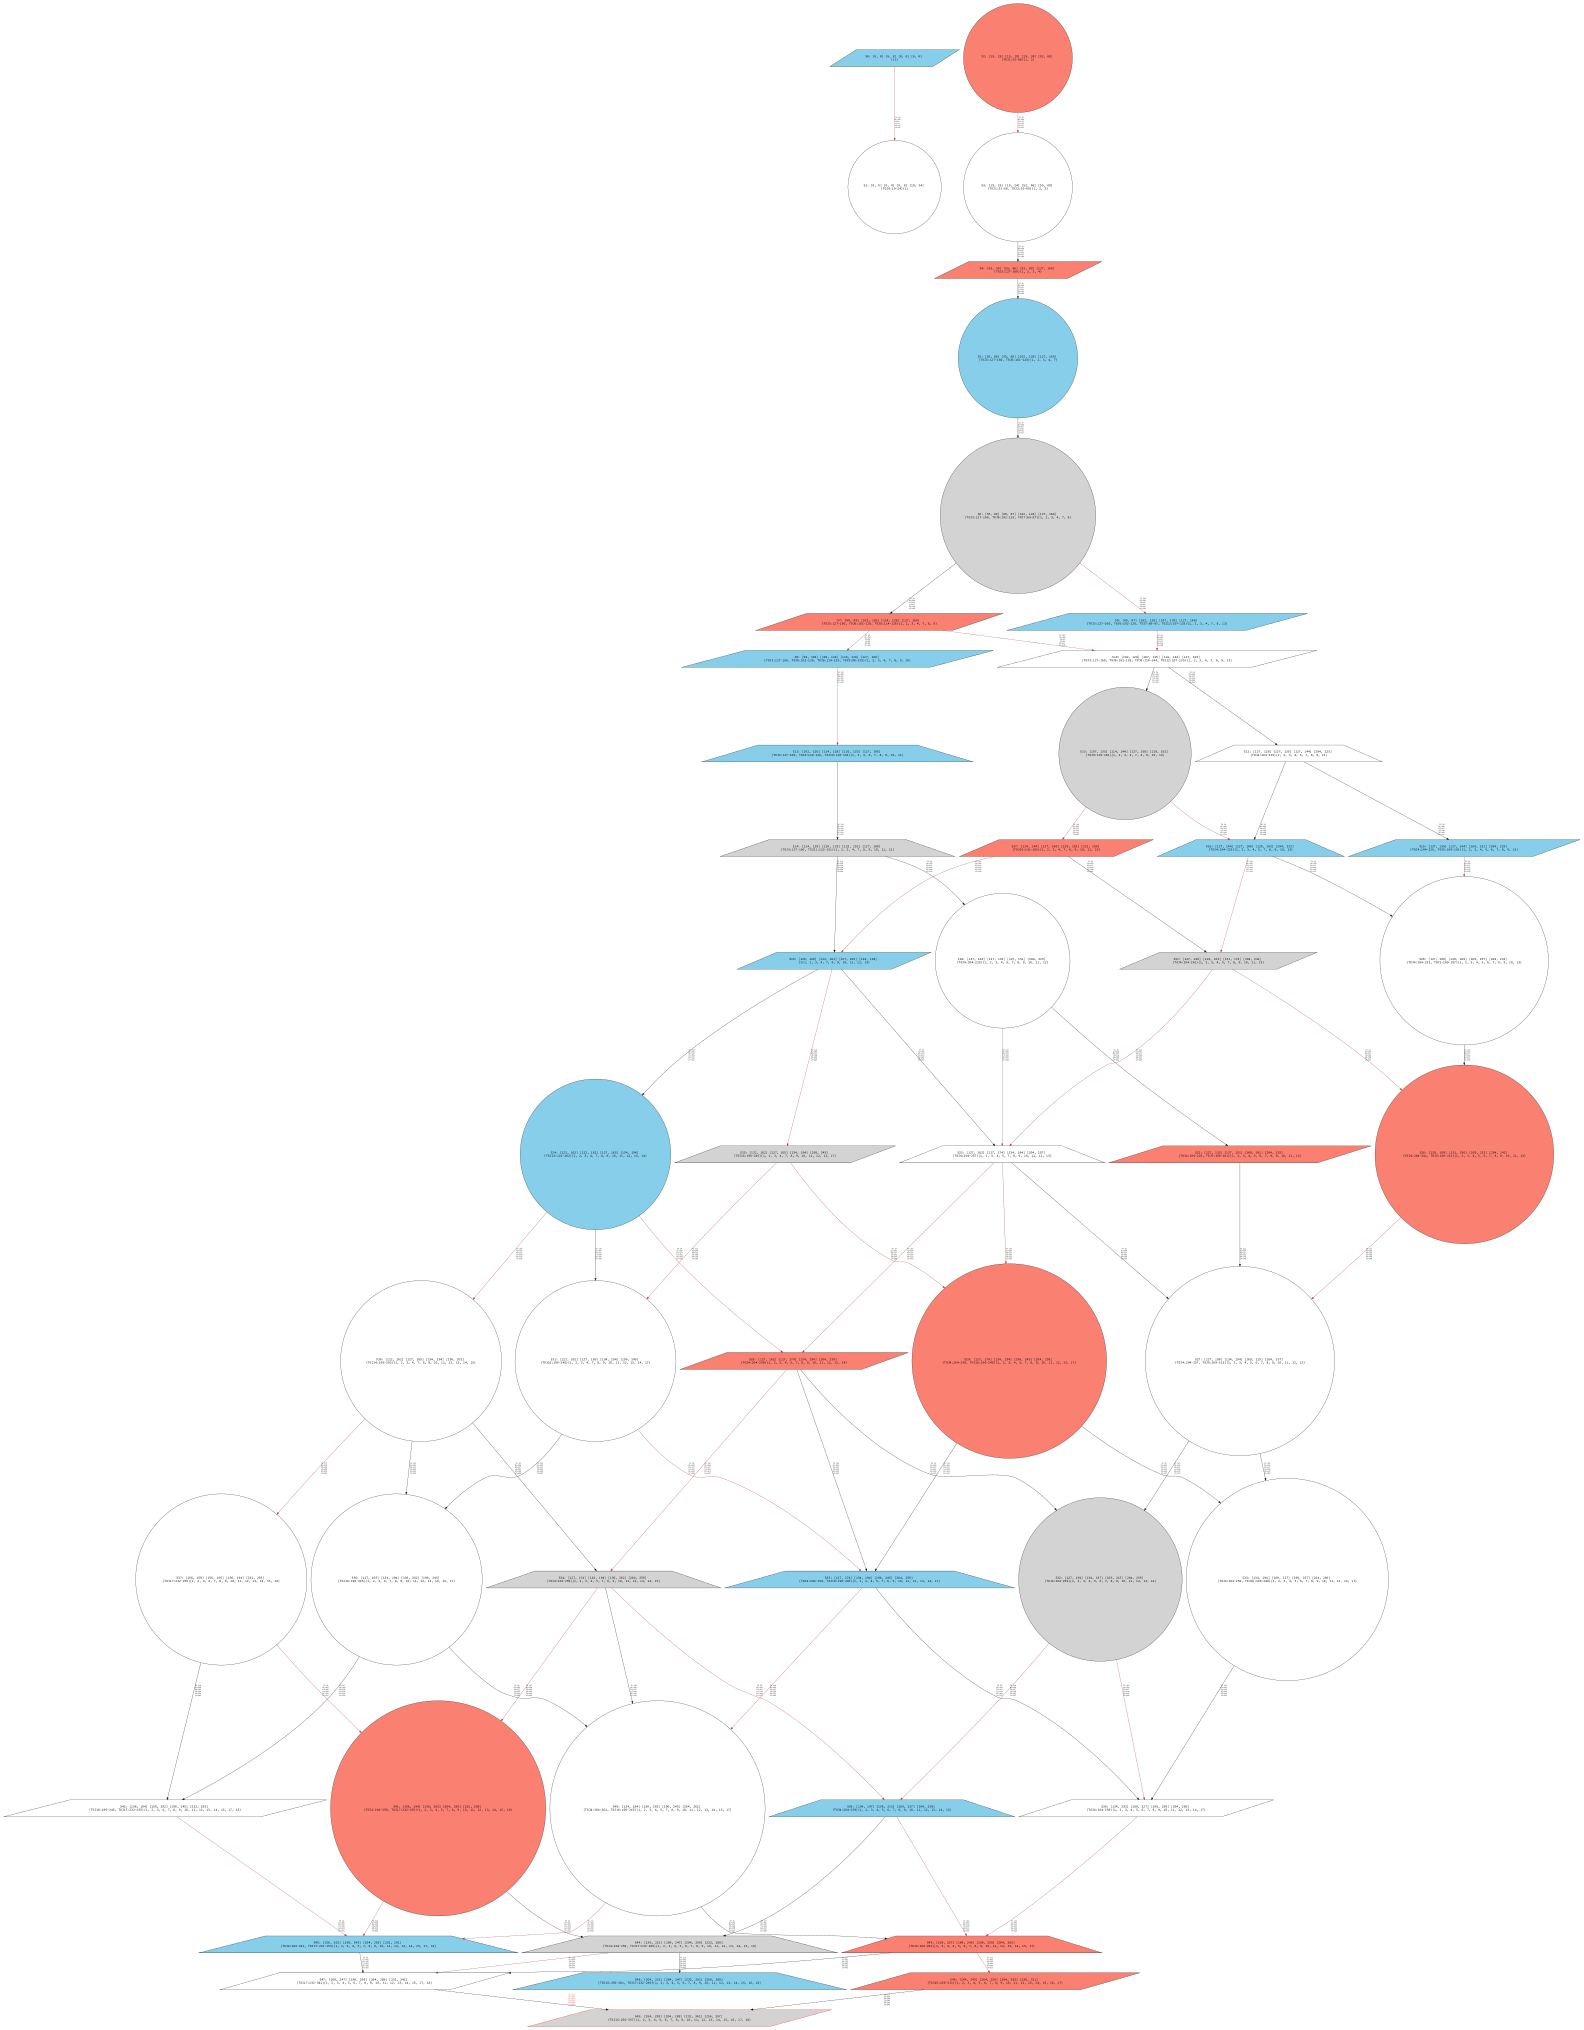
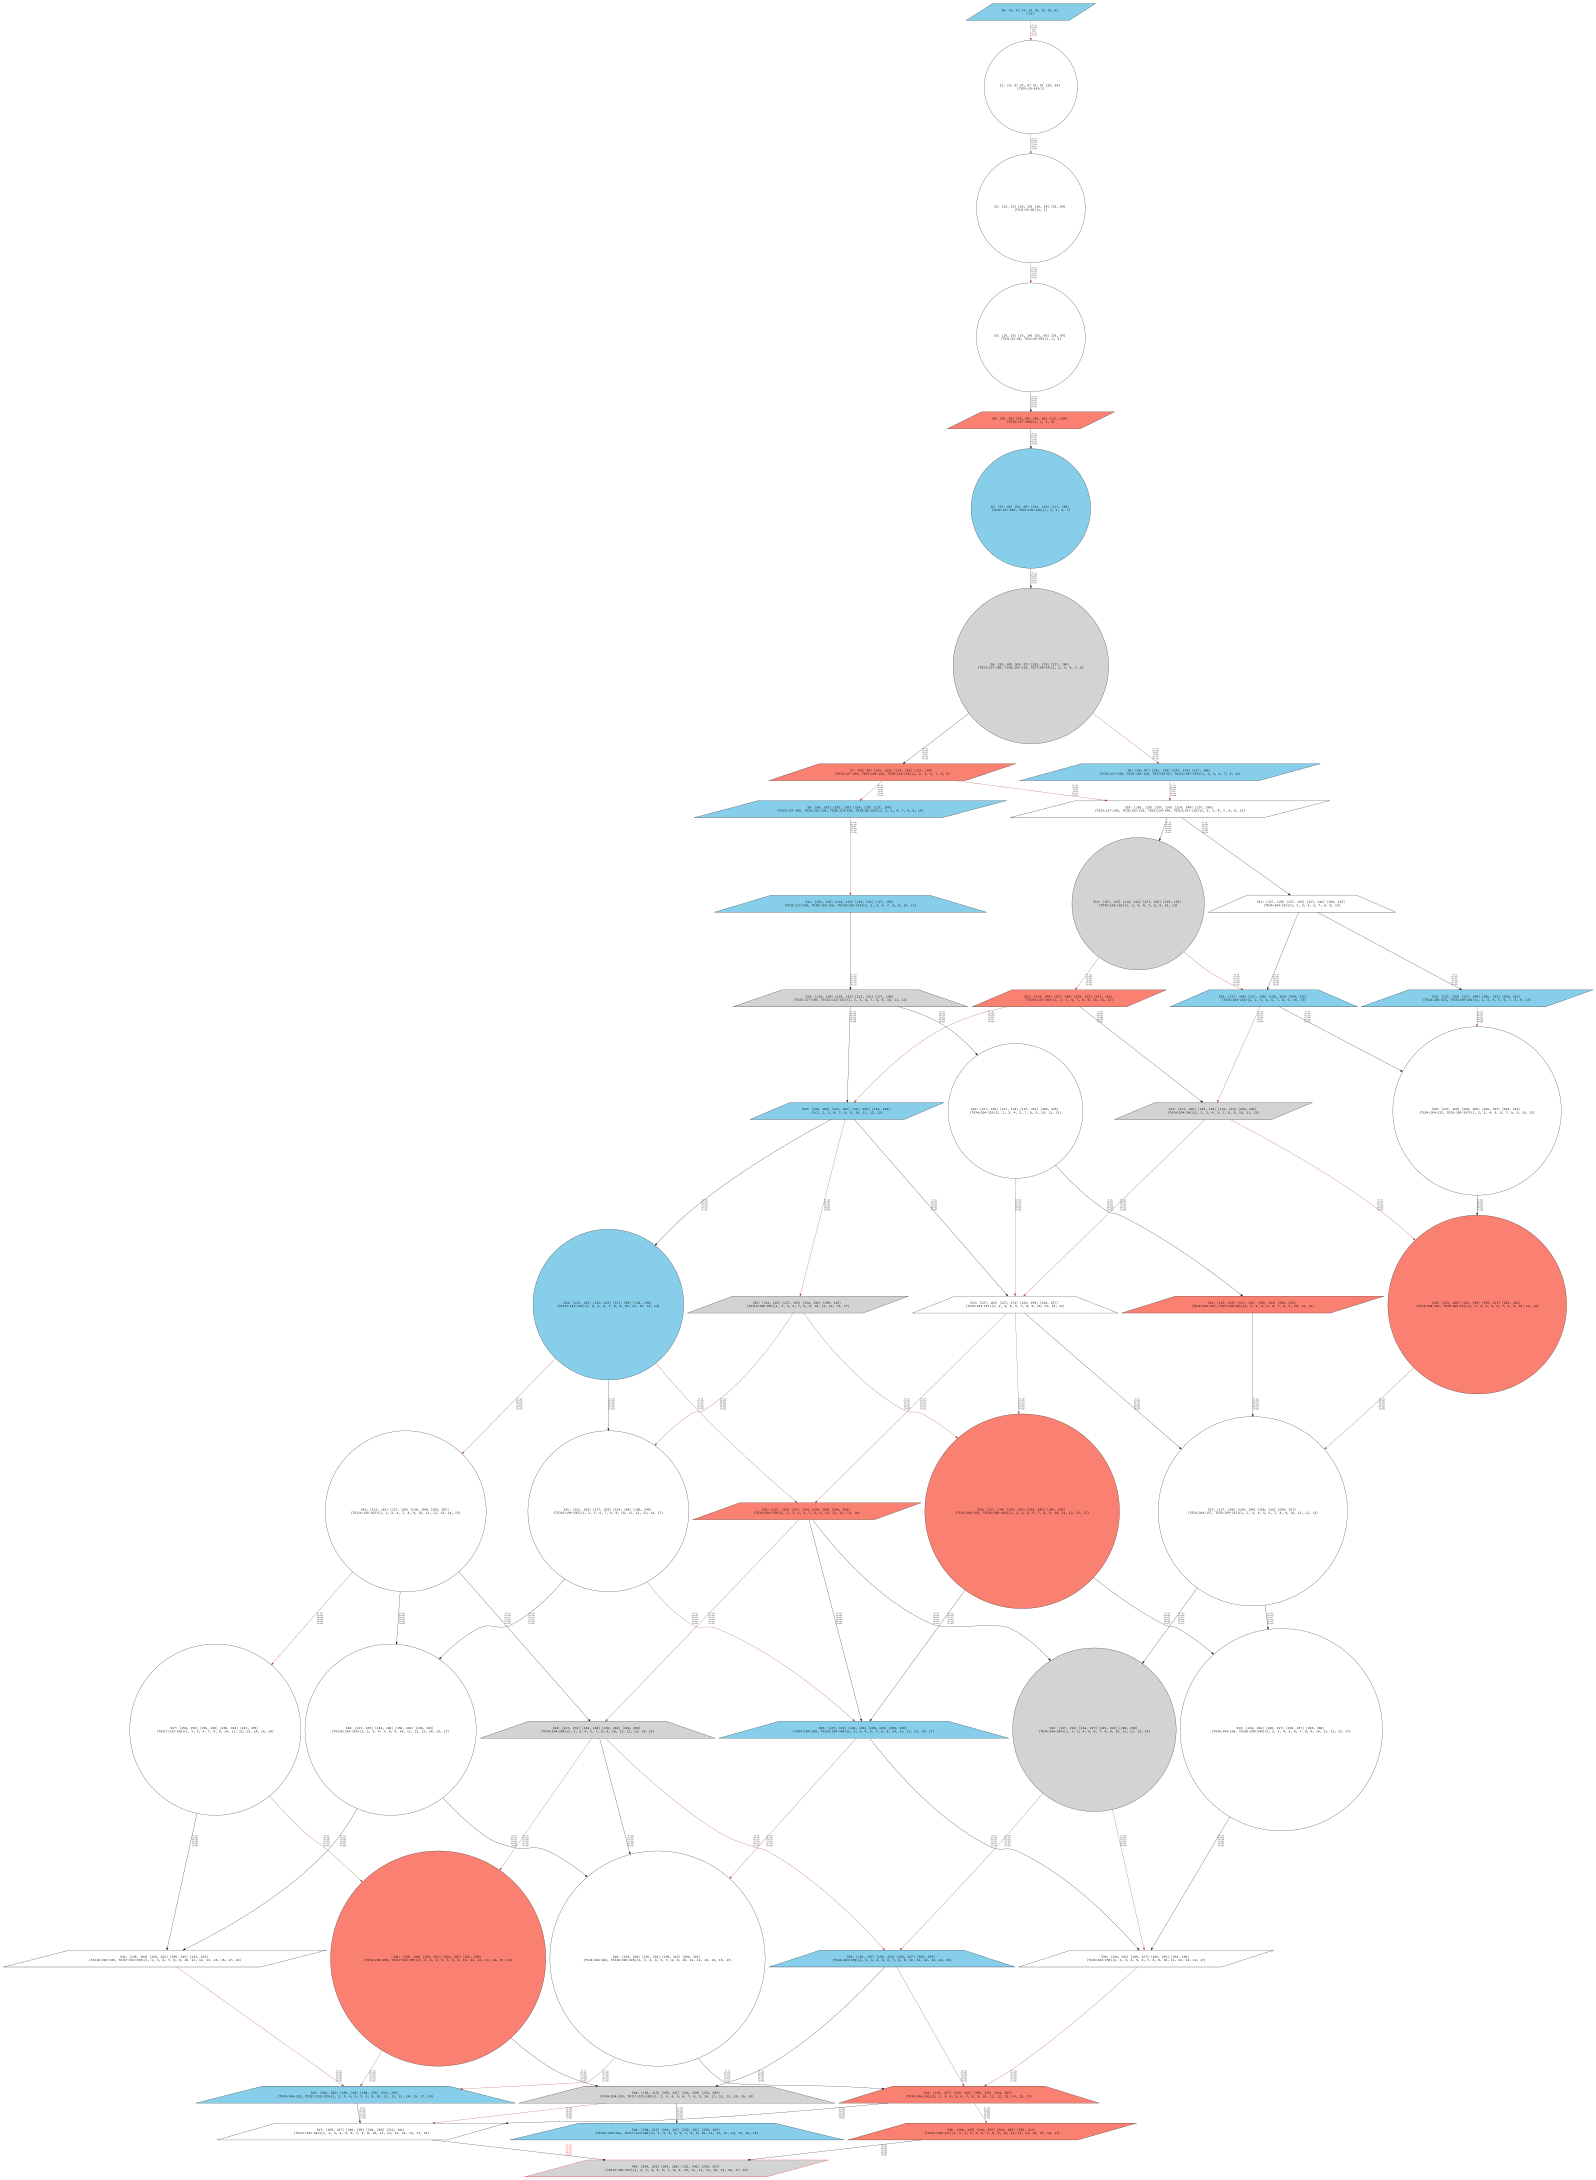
node "S2: [19, 19] [19, 19] [19, 24] [52, 66] {T0J1:52-66}{1, 2}": fillcolor salmon -> white
edge "S1: [0, 0] [0, 0] [0, 0] [19, 24] {T0J0:19-24}{1}" -> "S2: [19, 19] [19, 19] [19, 24] [52, 66] {T0J1:52-66}{1, 2}": added, label "T0 J1 DL=350 ES=19 LS=24 EF=52 LF=66"
